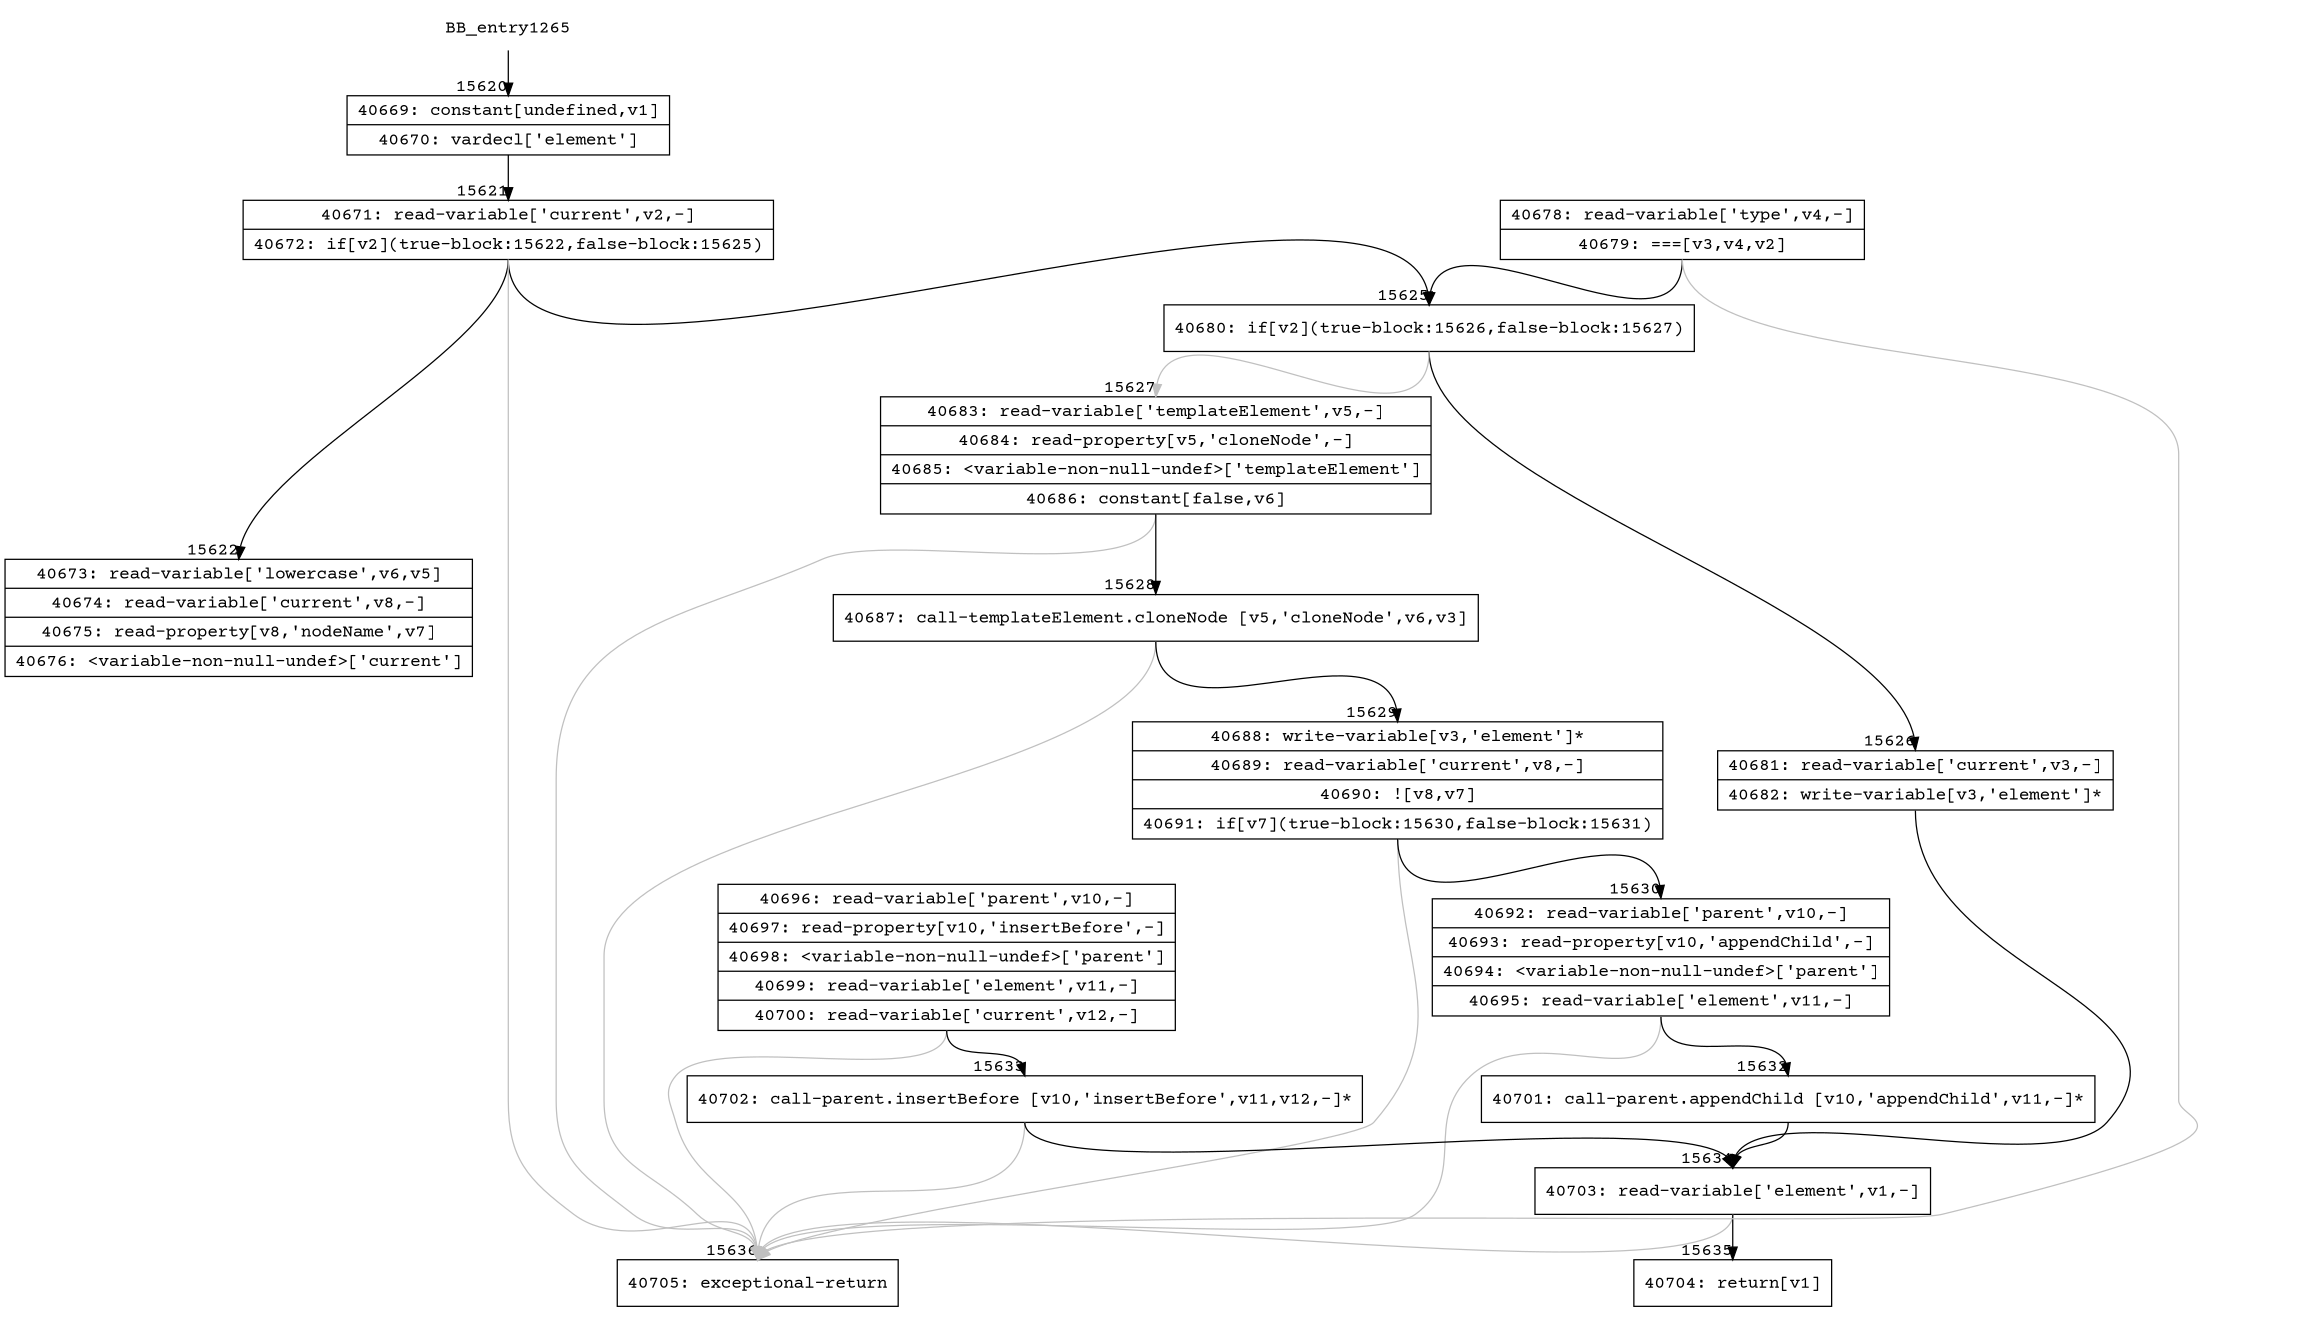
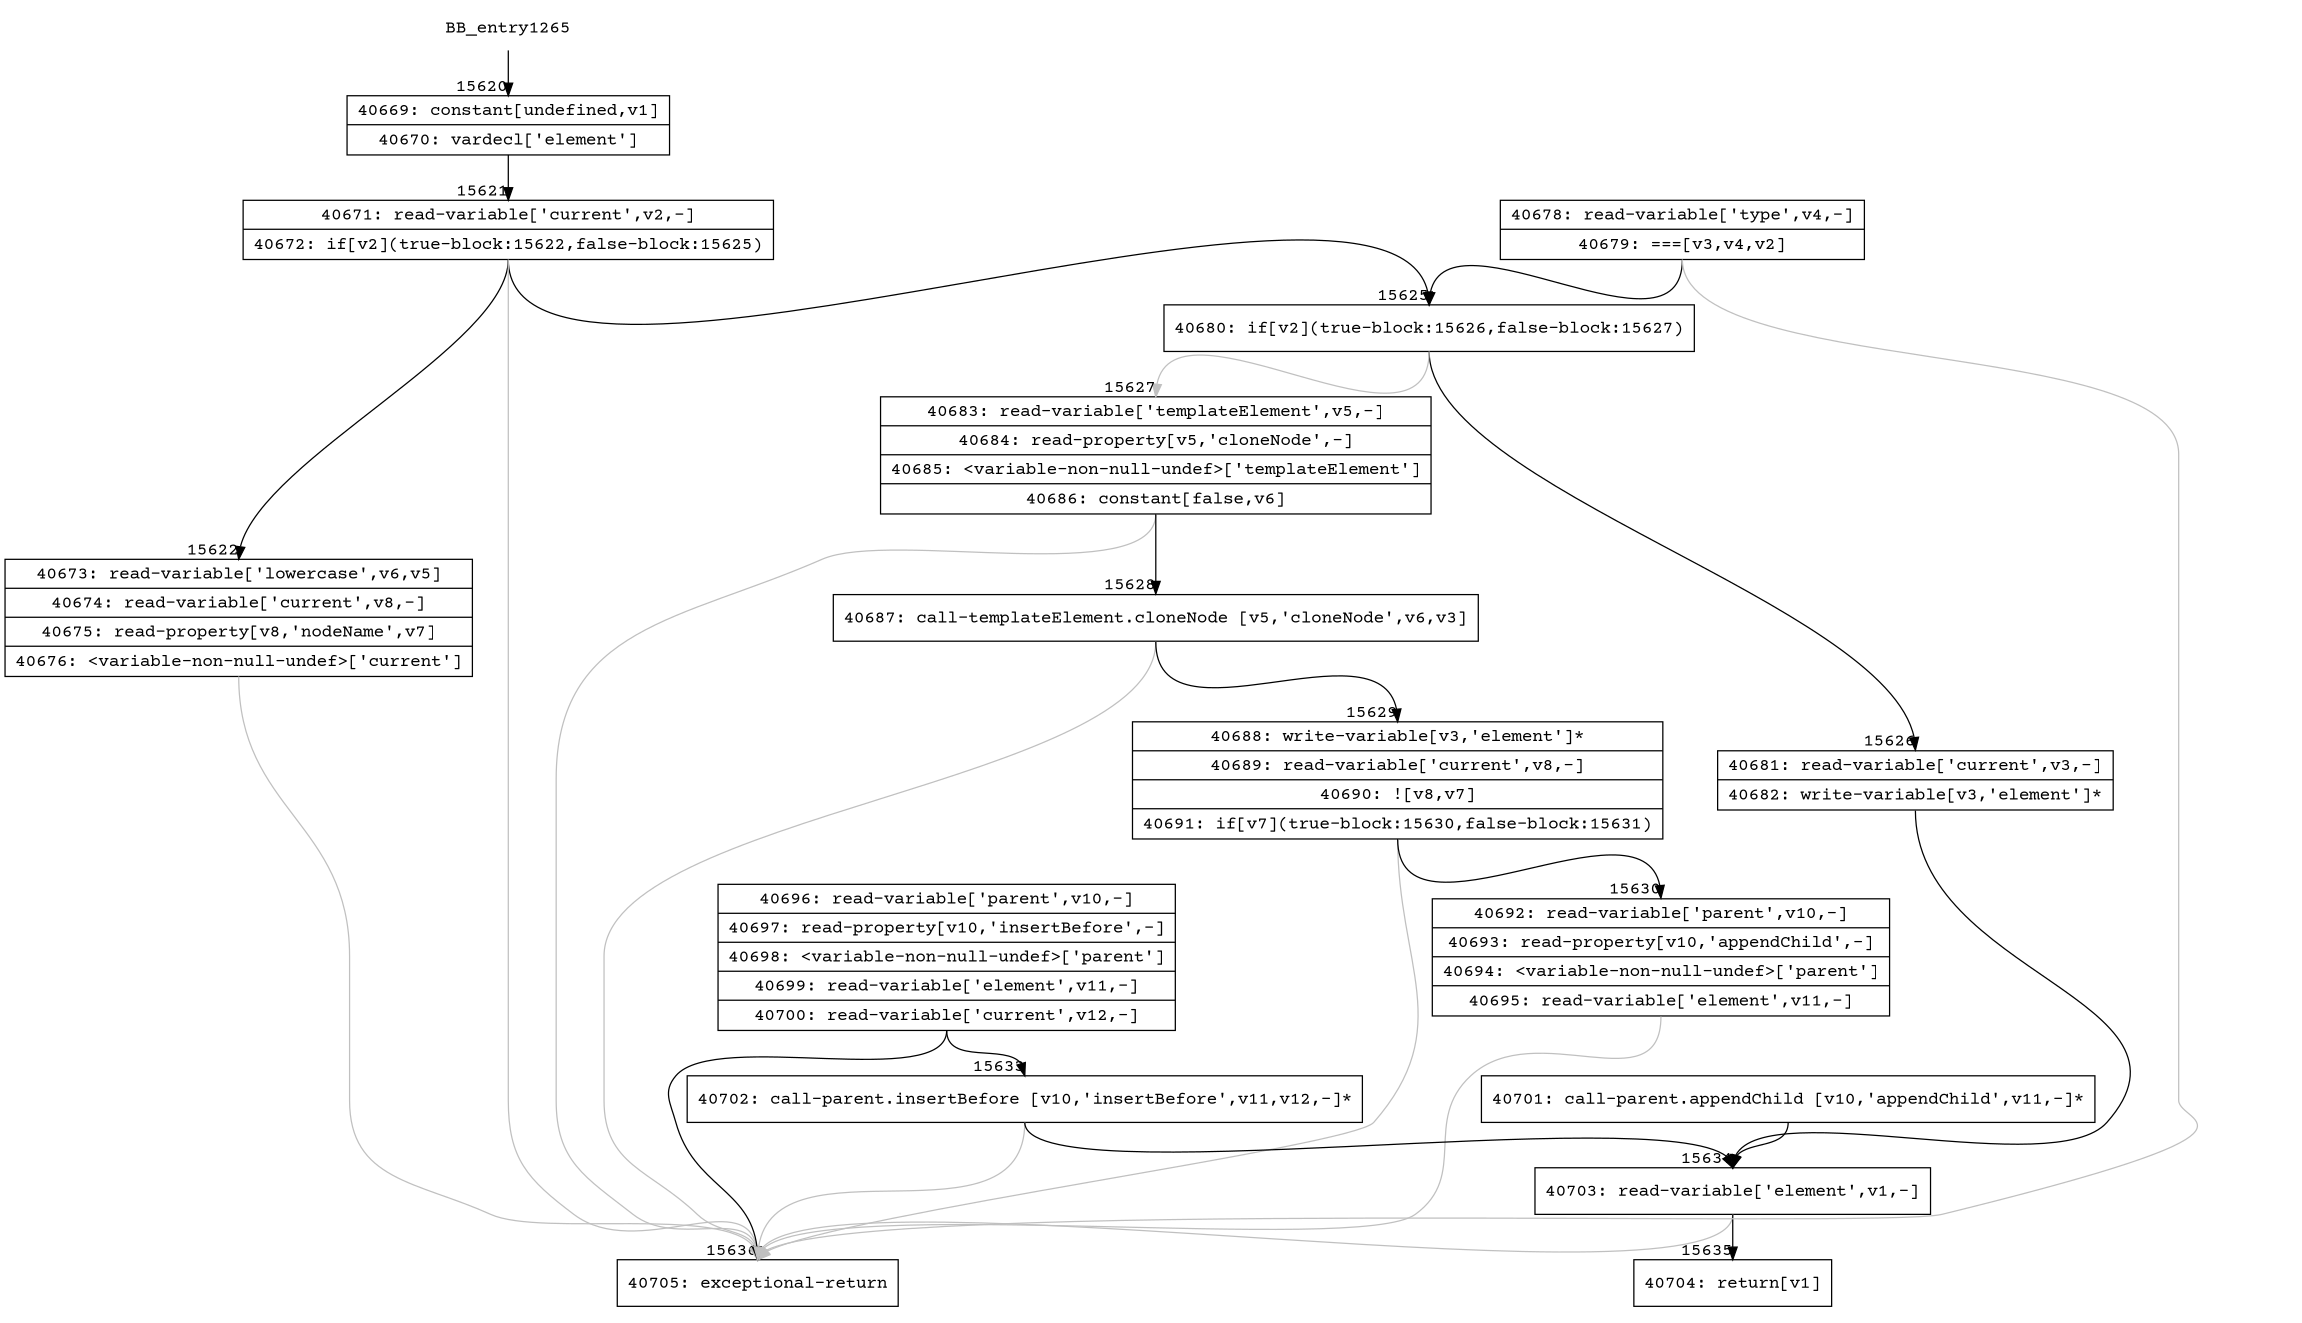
edge "40692: read-variable['parent',v10,-]" -> "40701: call-parent.appendChild [v10,'appendChild',v11,-]*": removed
edge "40696: read-variable['parent',v10,-]" -> "40705: exceptional-return": color gray -> black
edge "40673: read-variable['lowercase',v6,v5]" -> "40705: exceptional-return": added
